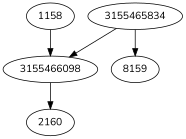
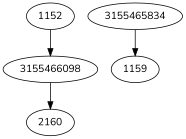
node "1158": label "1158" -> "1152"
edge "3155465834" -> "3155466098": removed
node "8159": label "8159" -> "1159"
